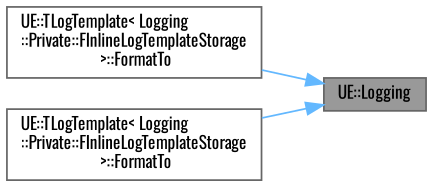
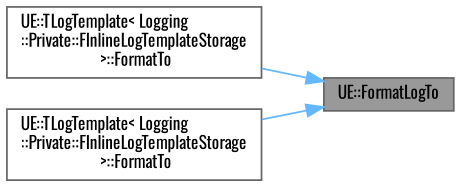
node "UE::Logging": label "UE::Logging" -> "UE::FormatLogTo"
